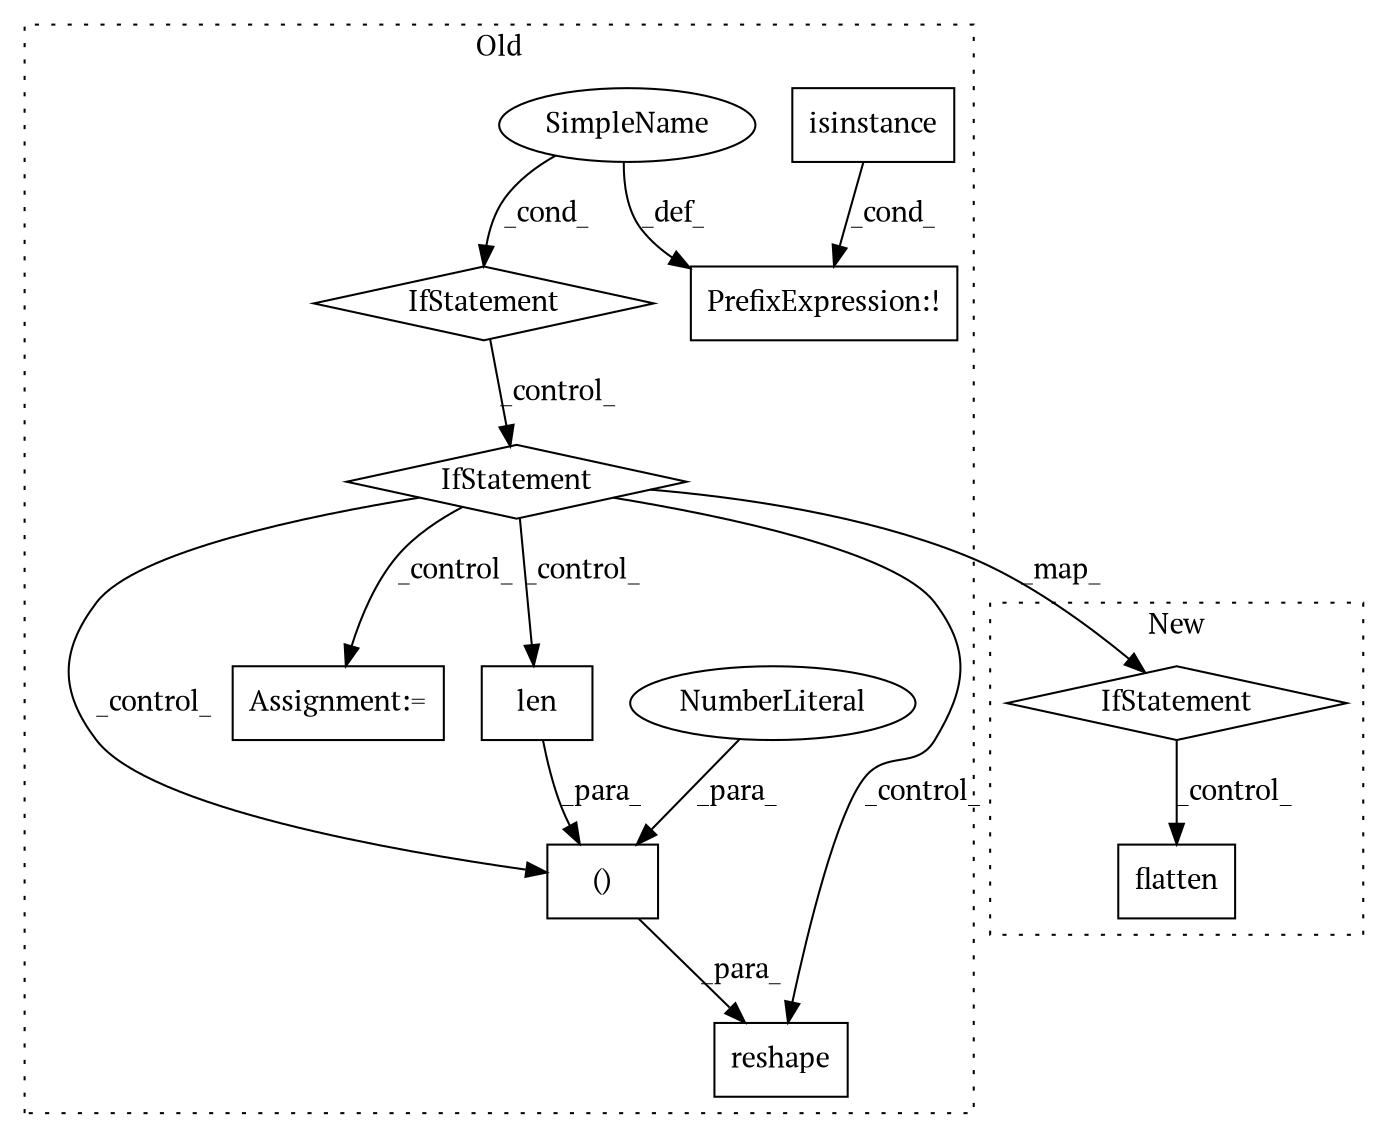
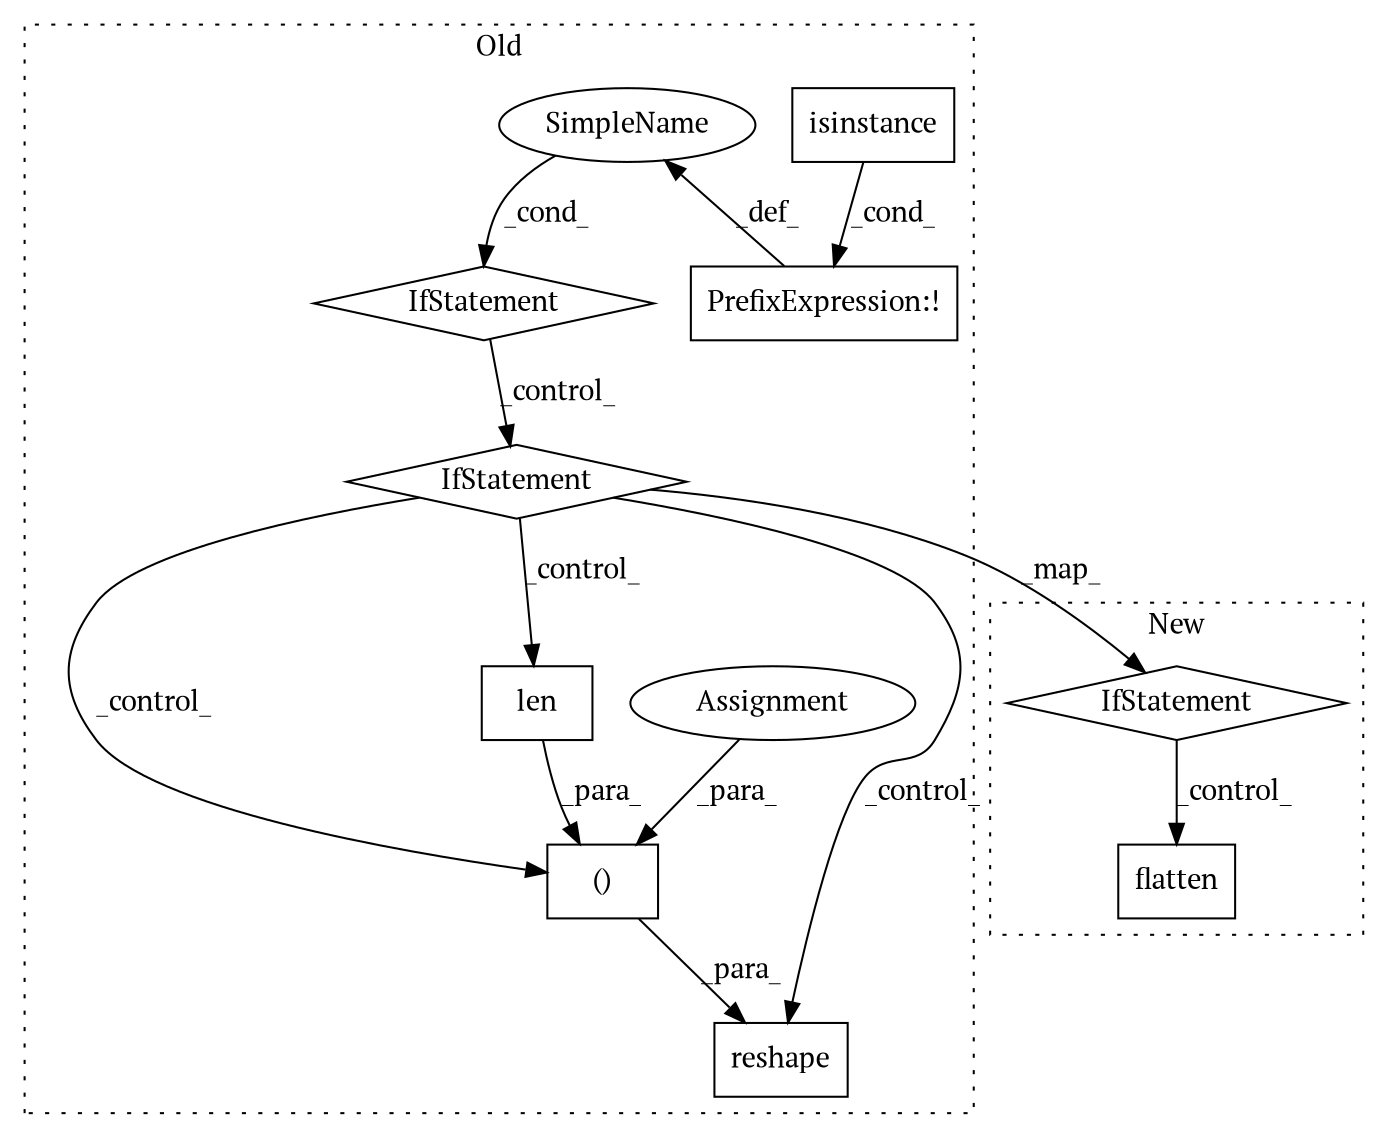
edge "SimpleName" -> "PrefixExpression:!": reversed
node "Assignment:=": removed
node "NumberLiteral": label "NumberLiteral" -> "Assignment"
